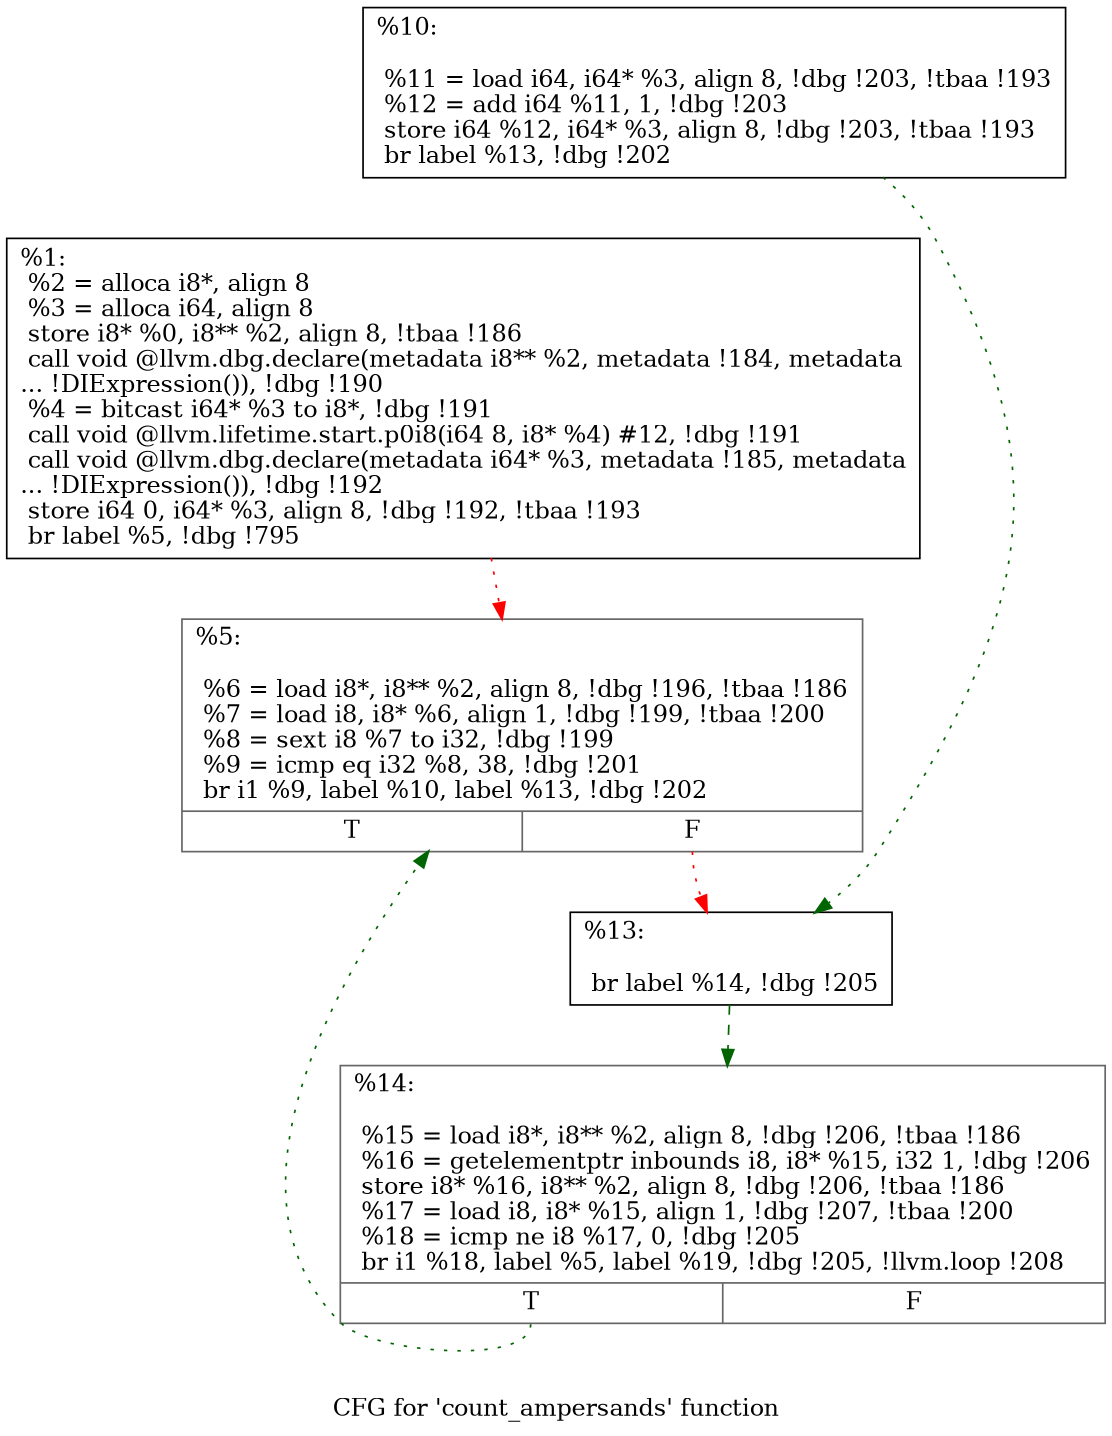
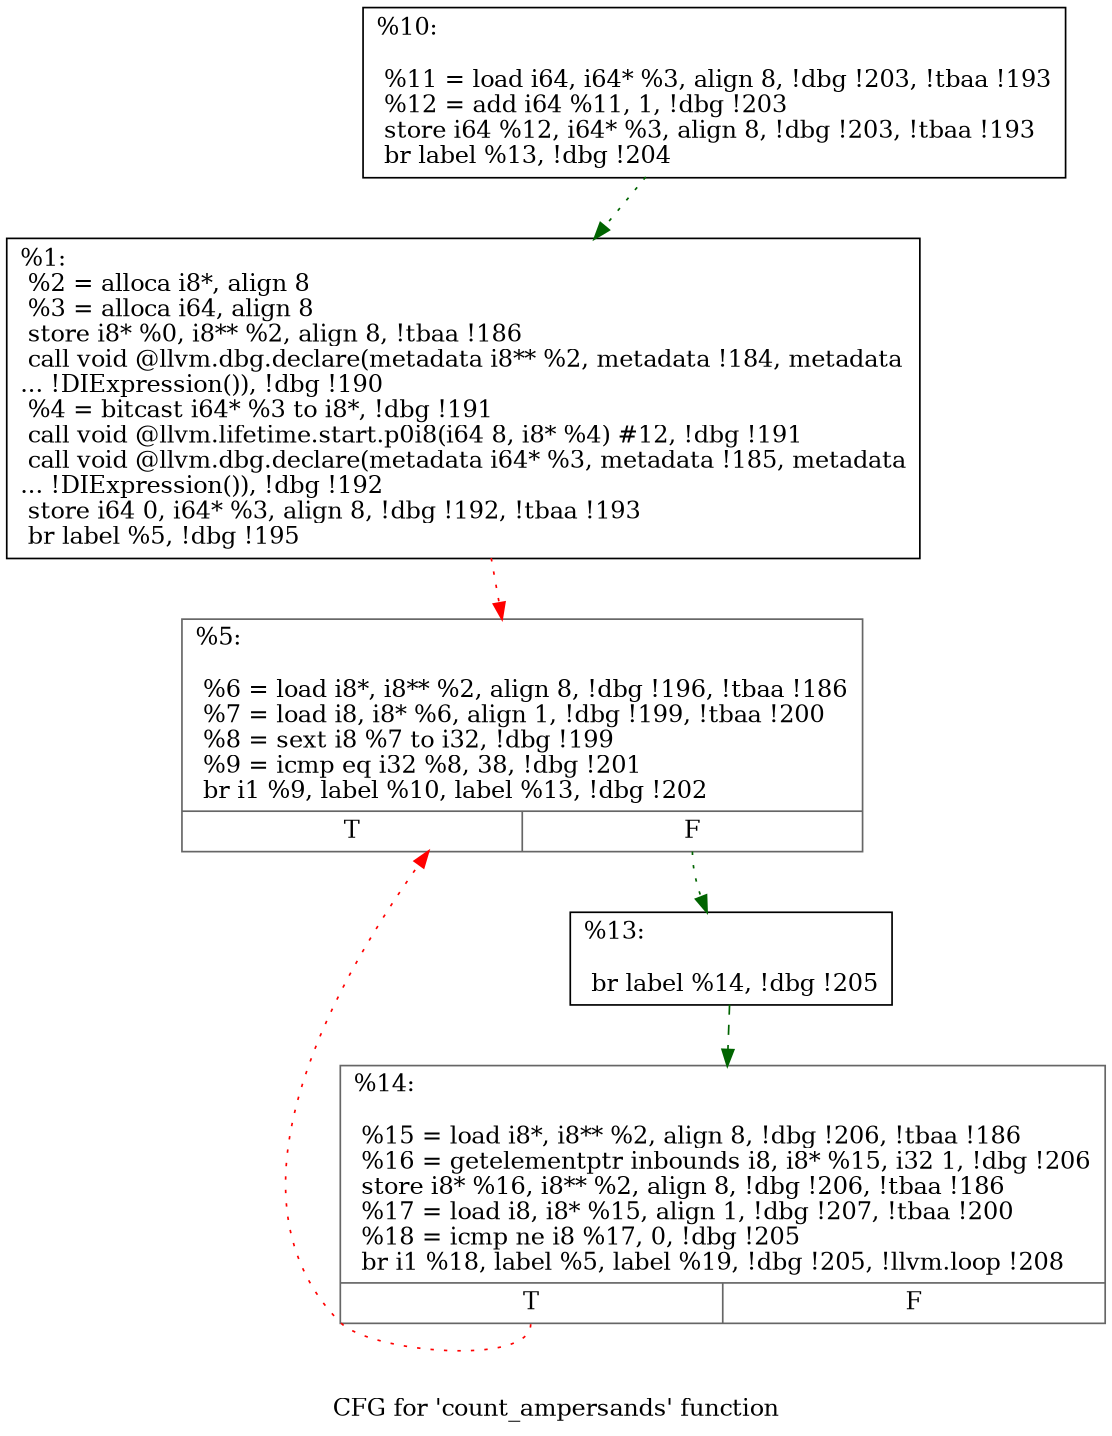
node "%10:": text "br label %13, !dbg !202" -> "br label %13, !dbg !204"
node "%1:": text "br label %5, !dbg !795" -> "br label %5, !dbg !195"
edge "%10:" -> "%13:": now "%10:" -> "%1:"
edge "%5:" -> "%13:": color red -> darkgreen
edge "%14:" -> "%5:": color darkgreen -> red
